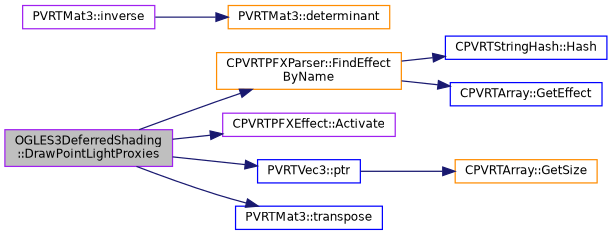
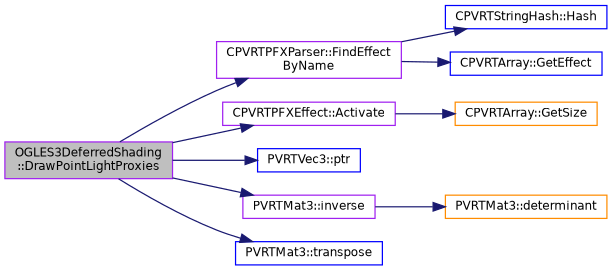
node "CPVRTPFXParser::FindEffect ByName": color darkorange -> purple
edge "PVRTVec3::ptr" -> "CPVRTArray::GetSize": now "CPVRTPFXEffect::Activate" -> "CPVRTArray::GetSize"
edge "OGLES3DeferredShading ::DrawPointLightProxies" -> "PVRTMat3::inverse": added
